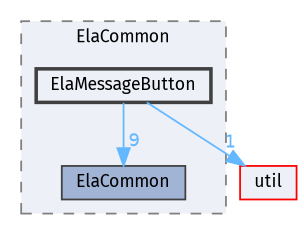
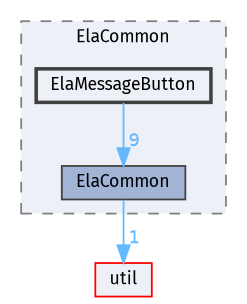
edge "ElaMessageButton" -> "util": now "ElaCommon" -> "util"
